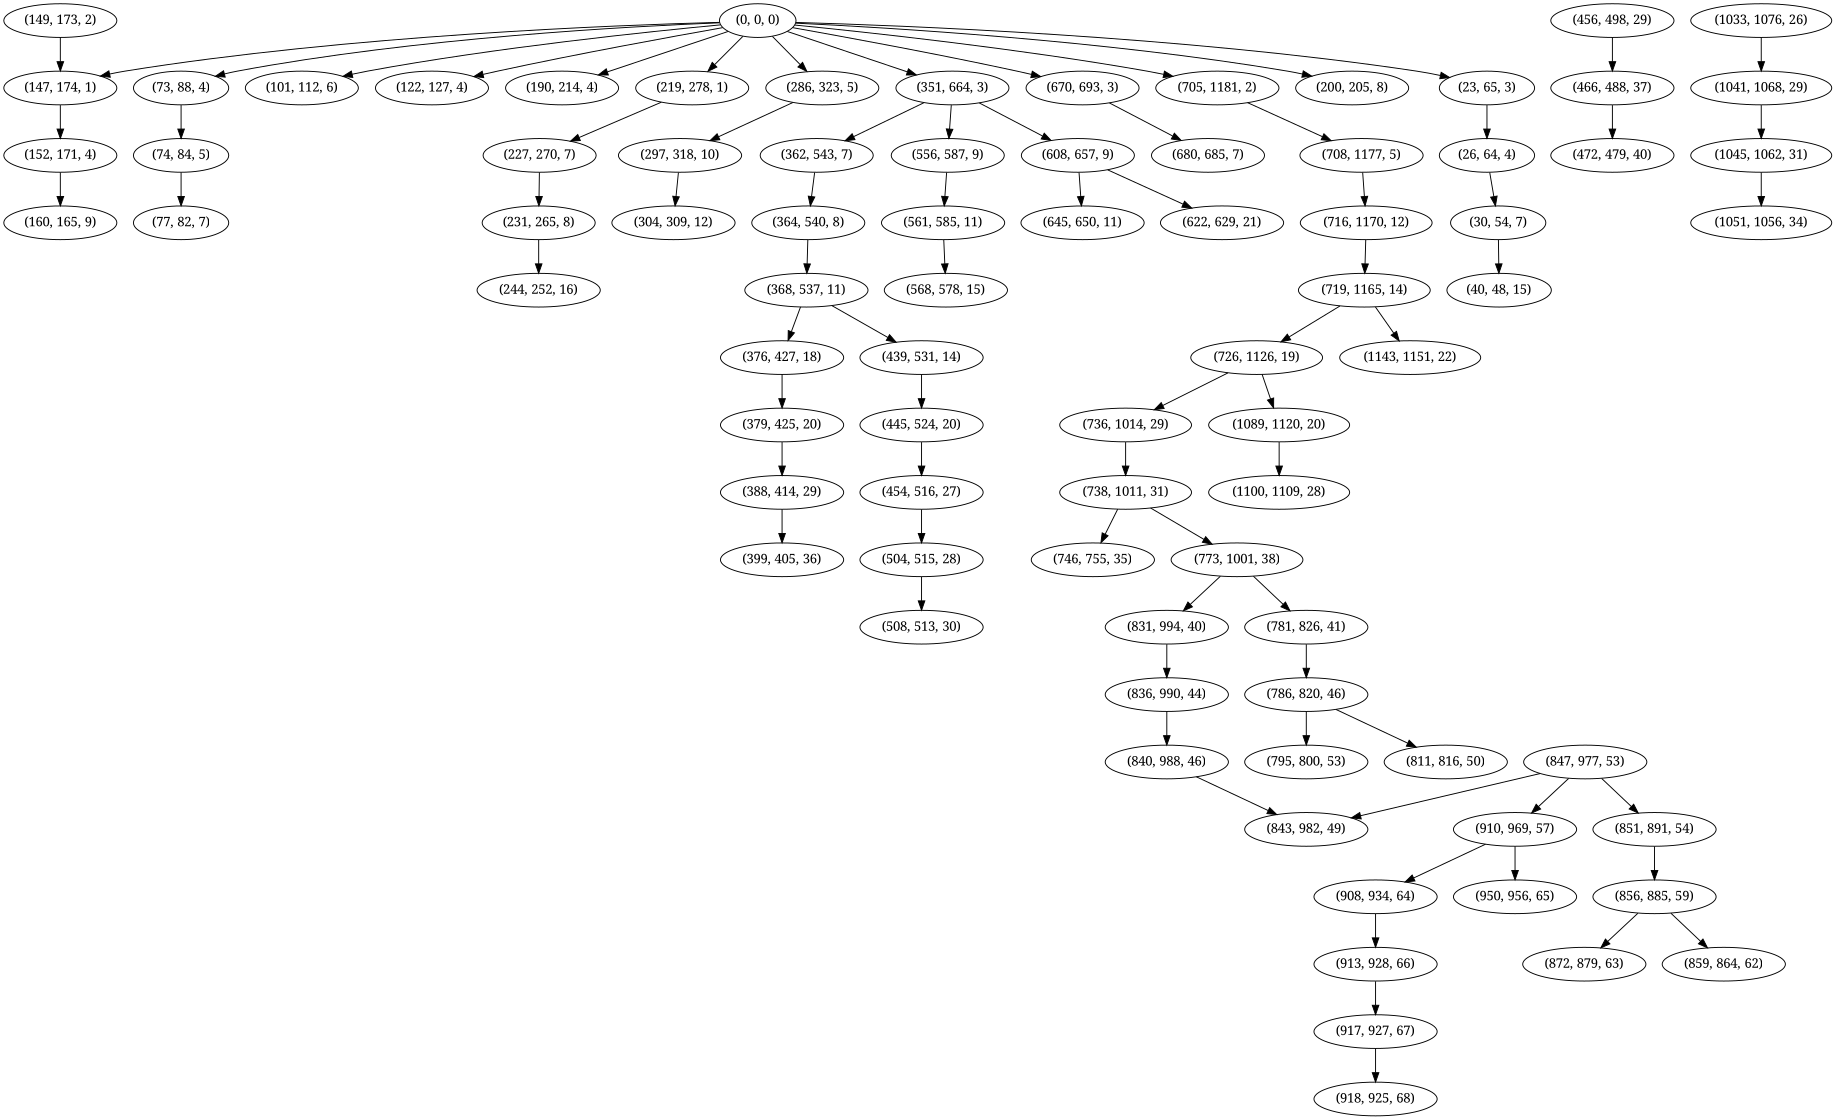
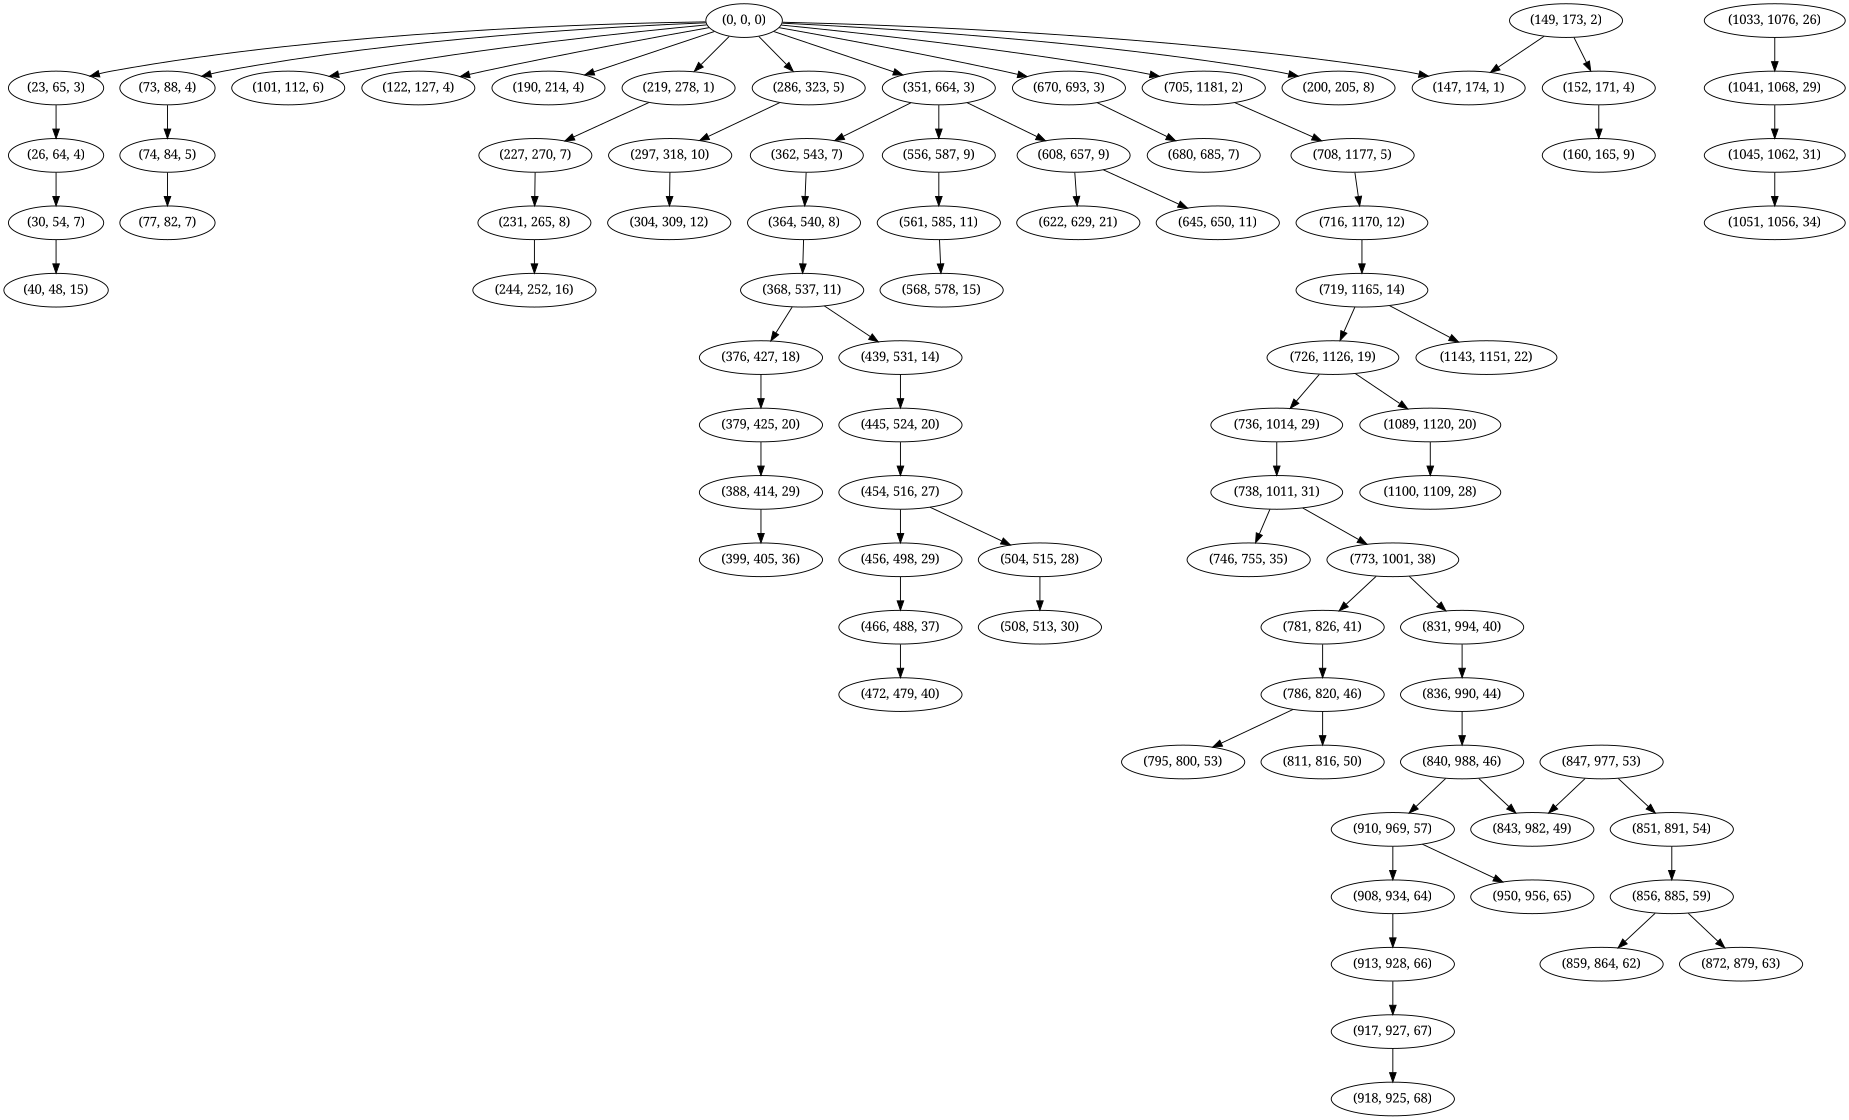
edge "(147, 174, 1)" -> "(152, 171, 4)": now "(149, 173, 2)" -> "(152, 171, 4)"
edge "(454, 516, 27)" -> "(456, 498, 29)": added
edge "(847, 977, 53)" -> "(910, 969, 57)": now "(840, 988, 46)" -> "(910, 969, 57)"
